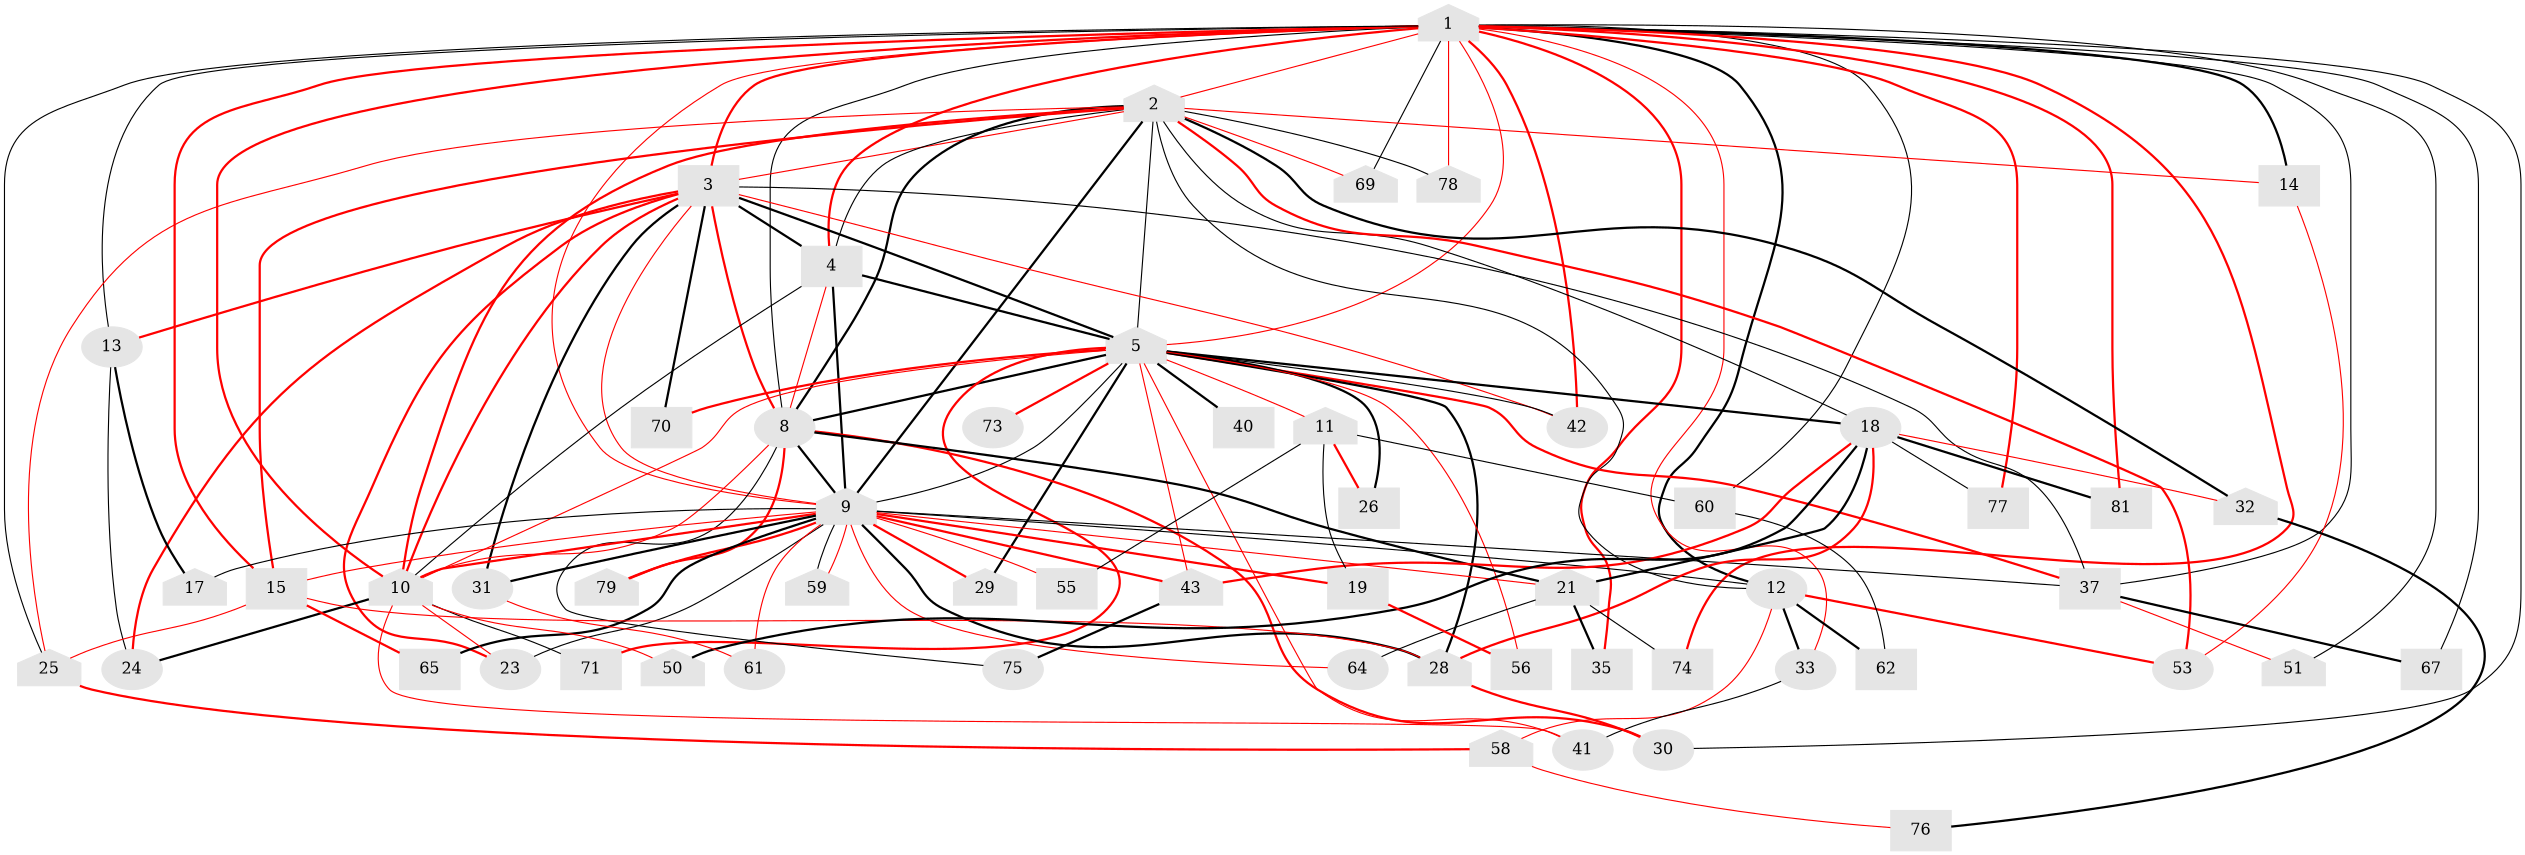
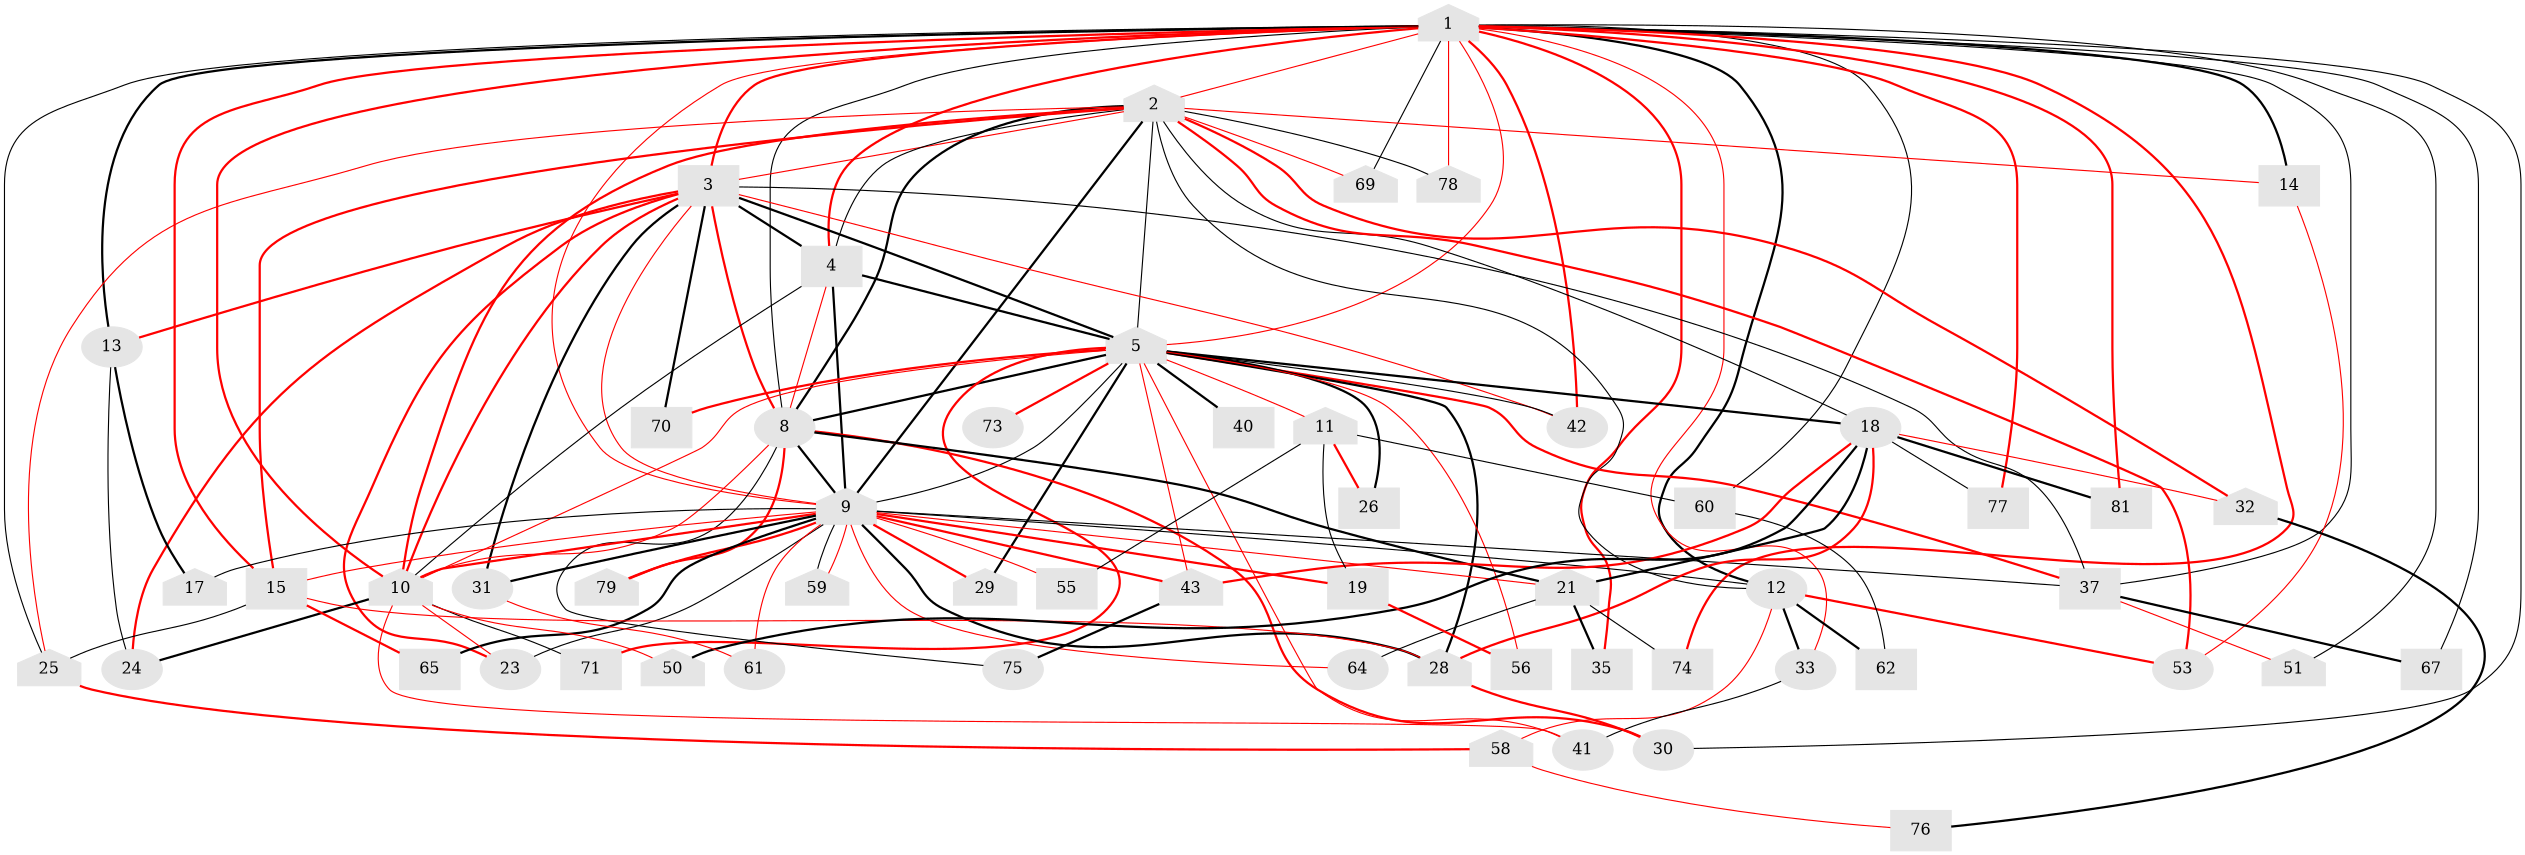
edge "1" -- "13": style solid -> bold
edge "2" -- "32": color black -> red
edge "15" -- "25": color red -> black
